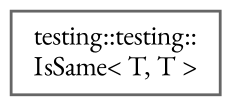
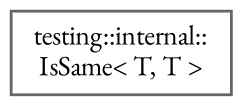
node "testing::testing:: IsSame< T, T >": label "testing::testing:: IsSame< T, T >" -> "testing::internal:: IsSame< T, T >"
